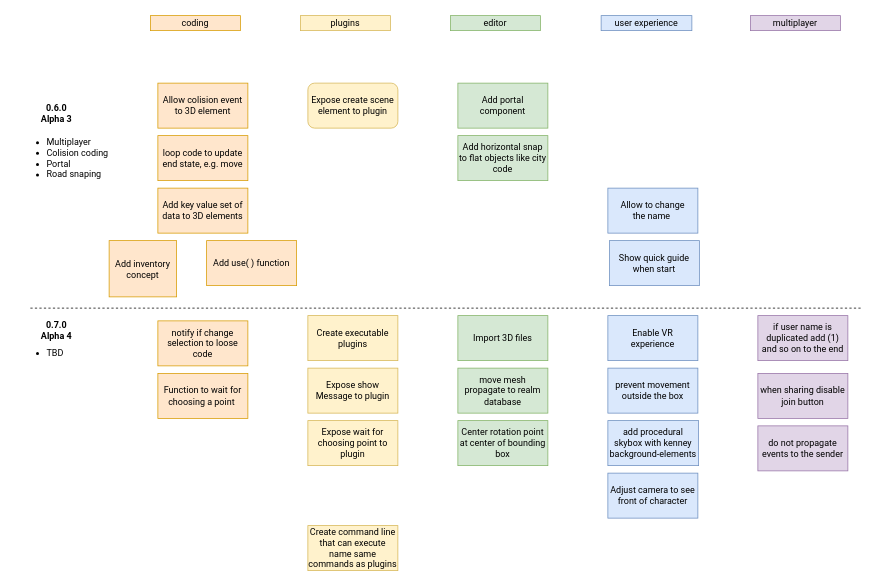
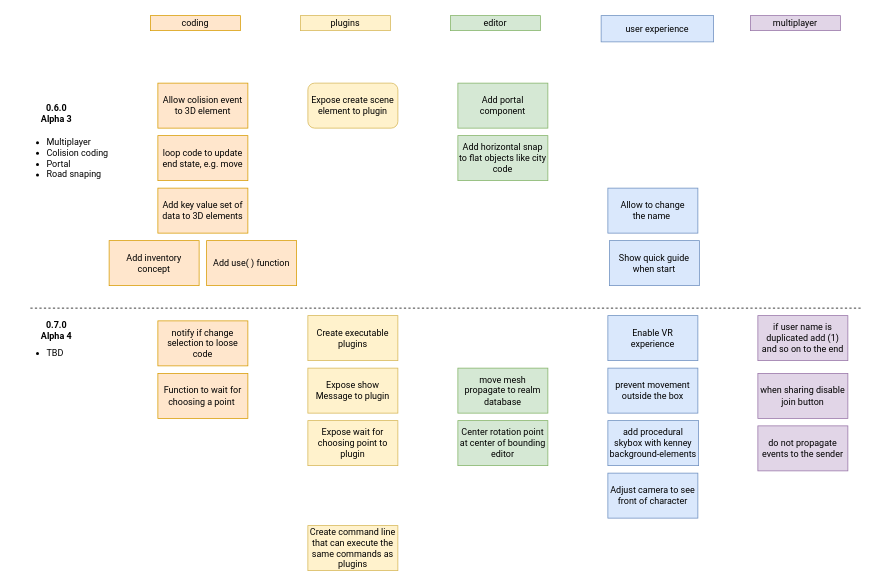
node "user experience": size 91x15 -> 113x26
node "Add inventory concept": size 68x56 -> 90x45
node "Import 3D files": removed
node "Center rotation point at center of bounding box": label "Center rotation point at center of bounding box" -> "Center rotation point at center of bounding editor"
node "Create command line that can execute name same commands as plugins": label "Create command line that can execute name same commands as plugins" -> "Create command line that can execute the same commands as plugins"
